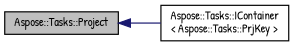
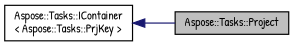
edge "Aspose::Tasks::IContainer < Aspose::Tasks::PrjKey >" -> "Aspose::Tasks::Project": reversed
